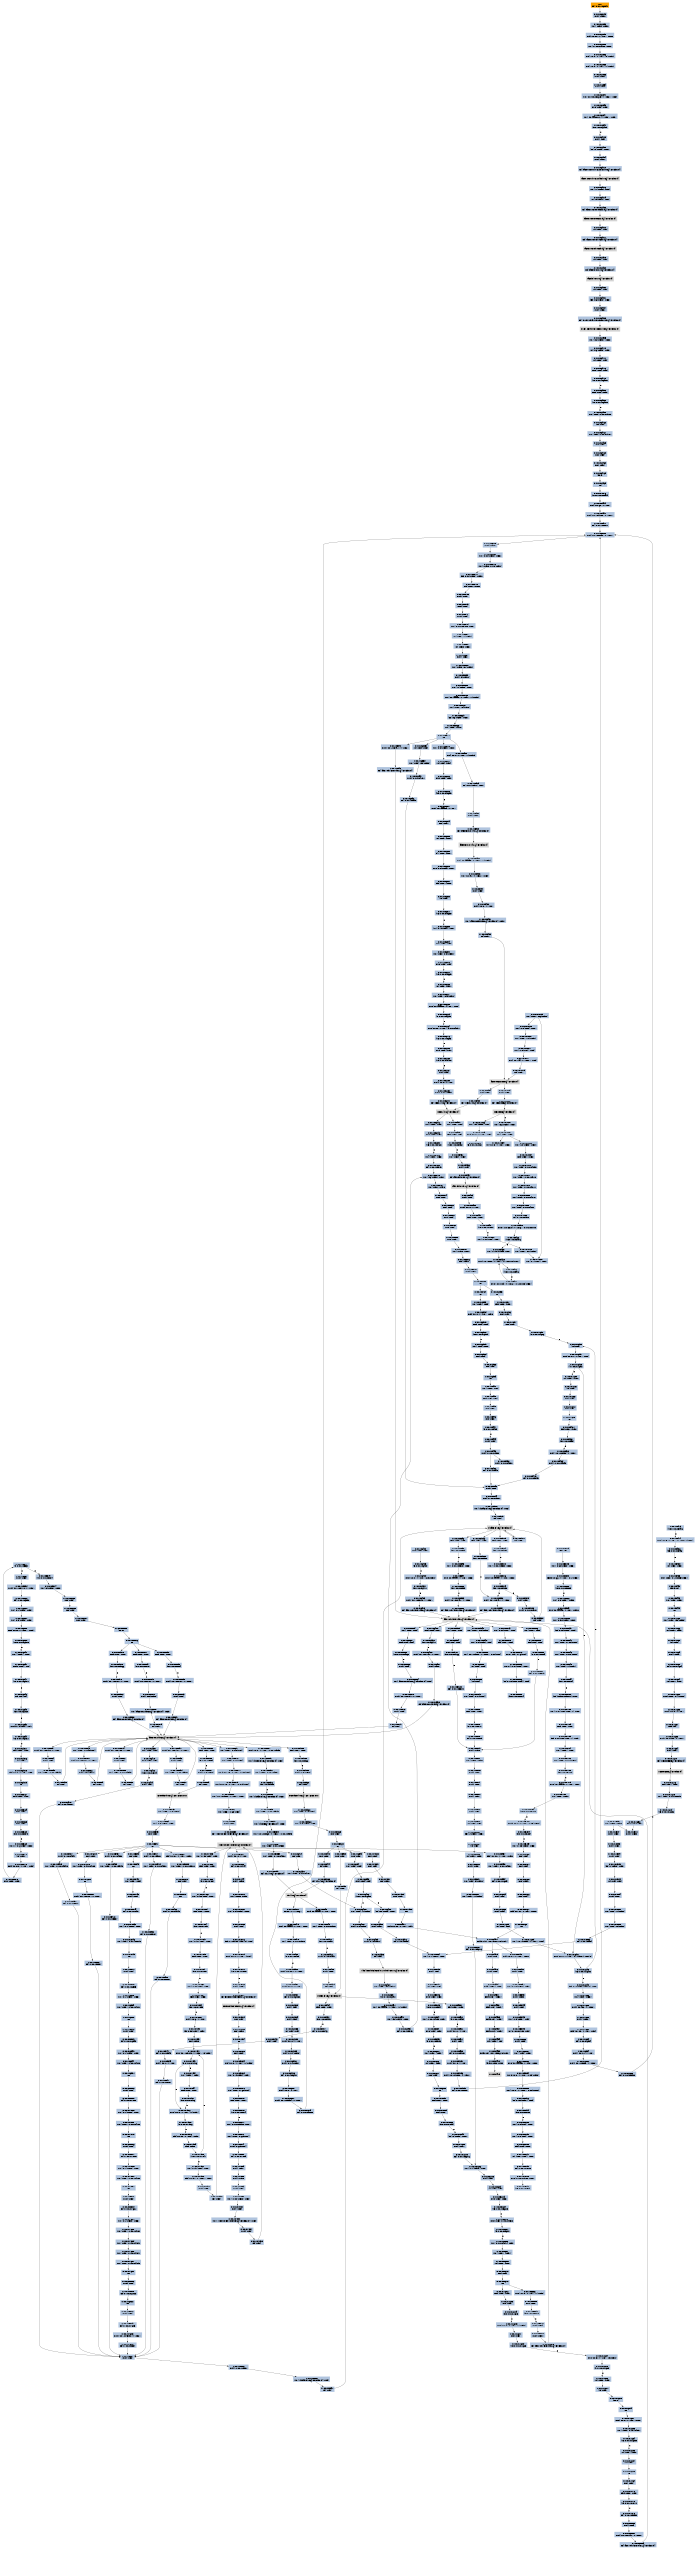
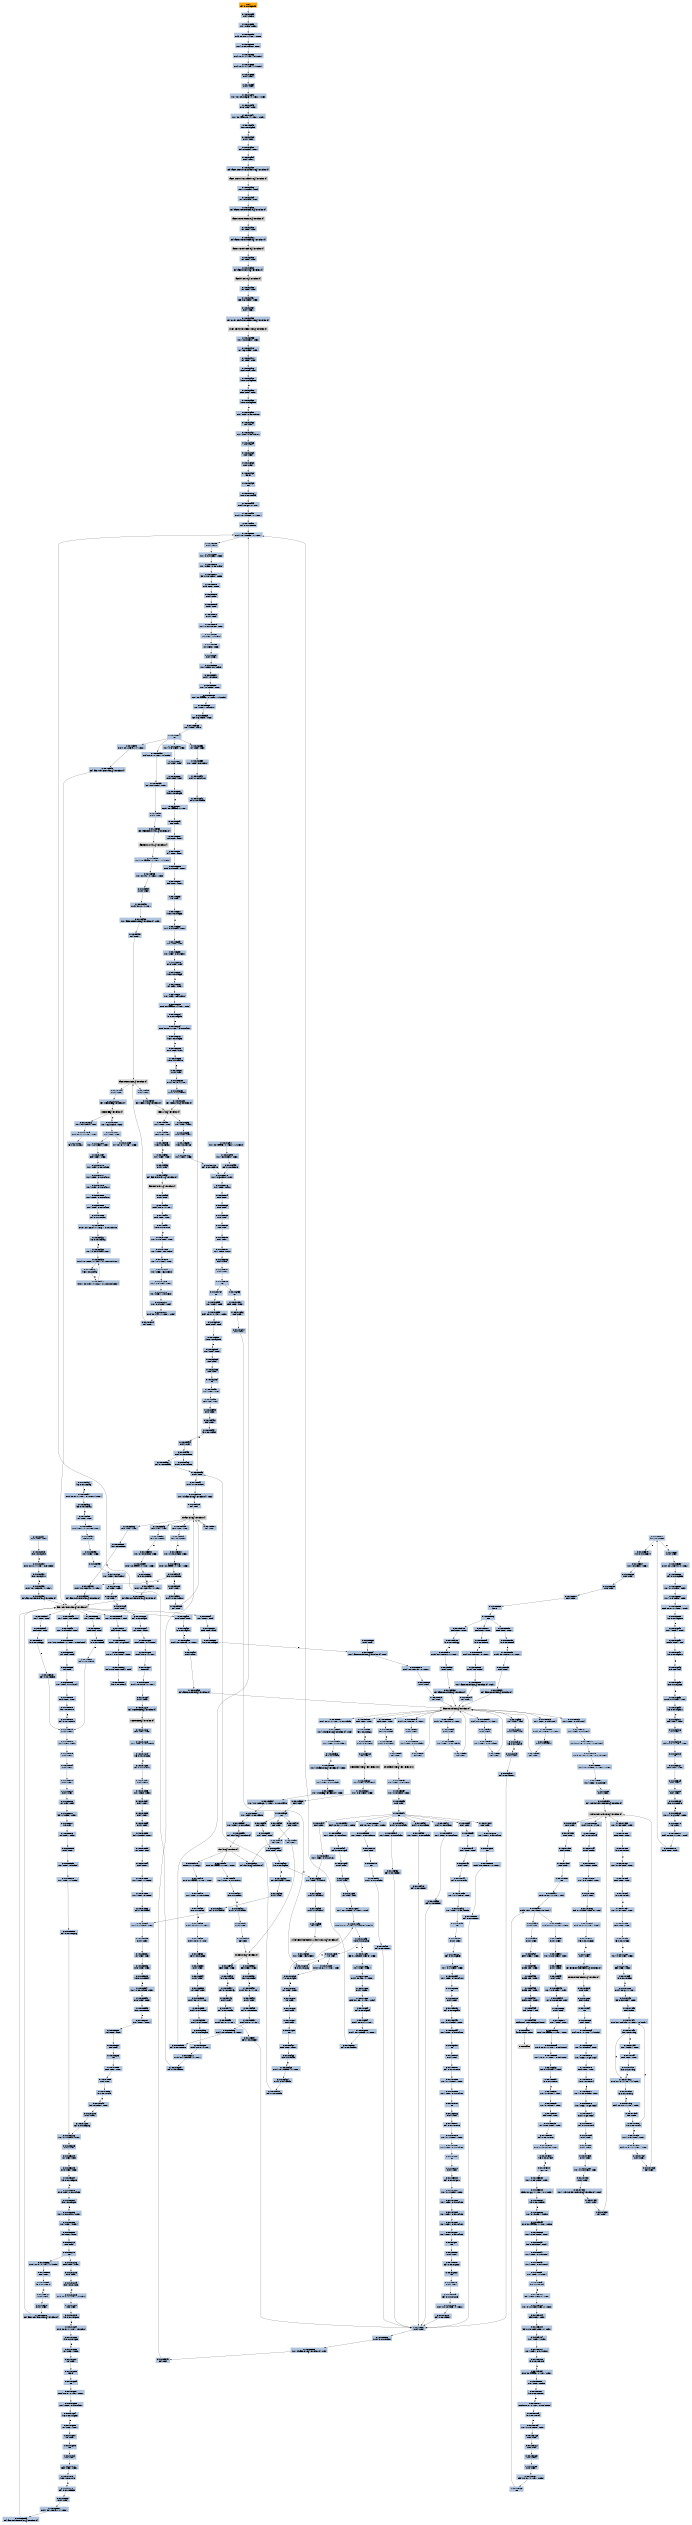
edge "0x0040400b movl %eax, -36(%ebp)" -> "0x00404008 movl 0x4(%esi), %eax": reversed
edge "0x004046b8 je 0x004046c6" -> "0x004046ba incl %esi": reversed
edge "0x00405e63 jne 0x00405e6e" -> "0x00405e6e pushl %esi": now "0x00405e63 jne 0x00405e6e" -> "0x00405e6f movl GetProcAddress@kernel32.dll, %esi"
edge "0x004045d5 movl %esp, %ebp" -> "0x004045d4 pushl %ebp": reversed
edge "0x00405b6c call TlsAlloc@kernel32.dll" -> "TlsAlloc@kernel32.dll": reversed
node "0x00406f63 jmp 0x00406f94": removed
edge "0x0040731b jne 0x0040731f" -> "0x0040731d repz ret": added, label "F"
